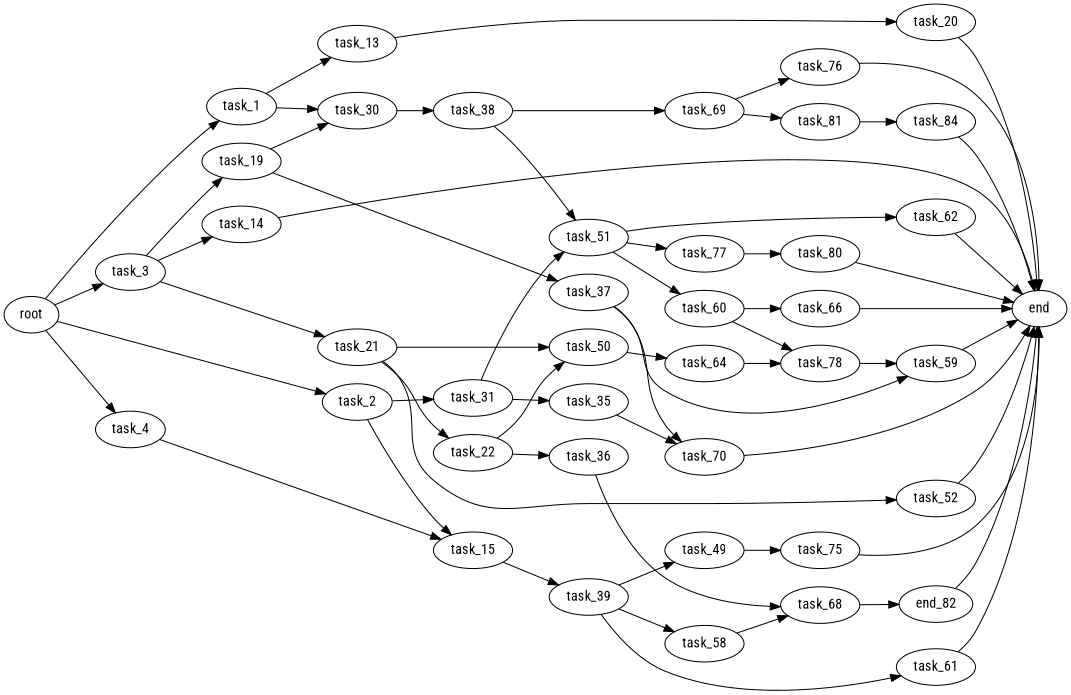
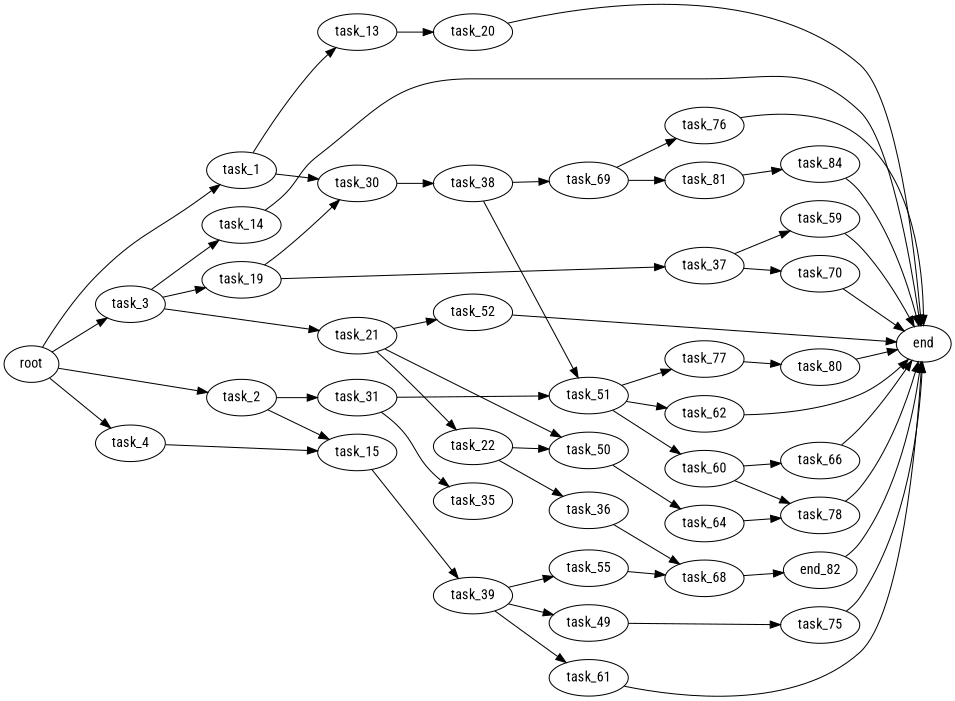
edge "task_78" -> "task_59": now "task_78" -> "end"
edge "task_35" -> "task_70": removed
node "task_58": label "task_58" -> "task_55"
